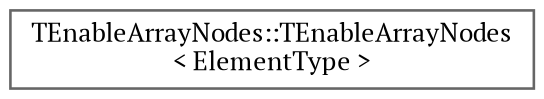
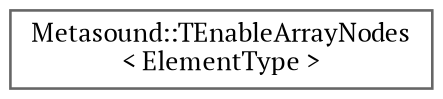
node "TEnableArrayNodes::TEnableArrayNodes < ElementType >": label "TEnableArrayNodes::TEnableArrayNodes < ElementType >" -> "Metasound::TEnableArrayNodes < ElementType >"
